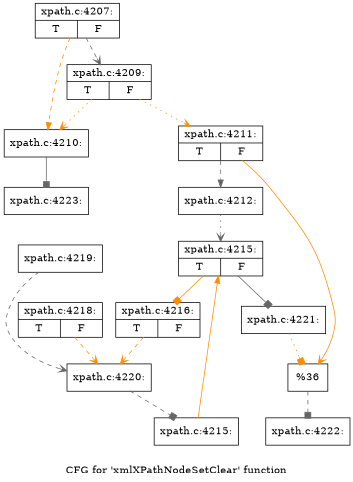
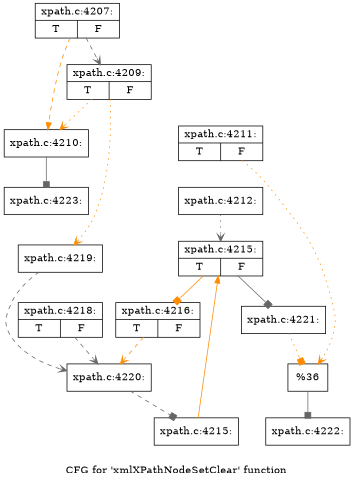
edge "xpath.c:4209:" -> "xpath.c:4211:": now "xpath.c:4209:" -> "xpath.c:4219:"
edge "xpath.c:4211:" -> "xpath.c:4212:": removed
edge "xpath.c:4211:" -> "%36": style solid -> dotted
edge "xpath.c:4218:" -> "xpath.c:4220:": color darkorange -> gray40
edge "%36" -> "xpath.c:4222:": style dashed -> solid
